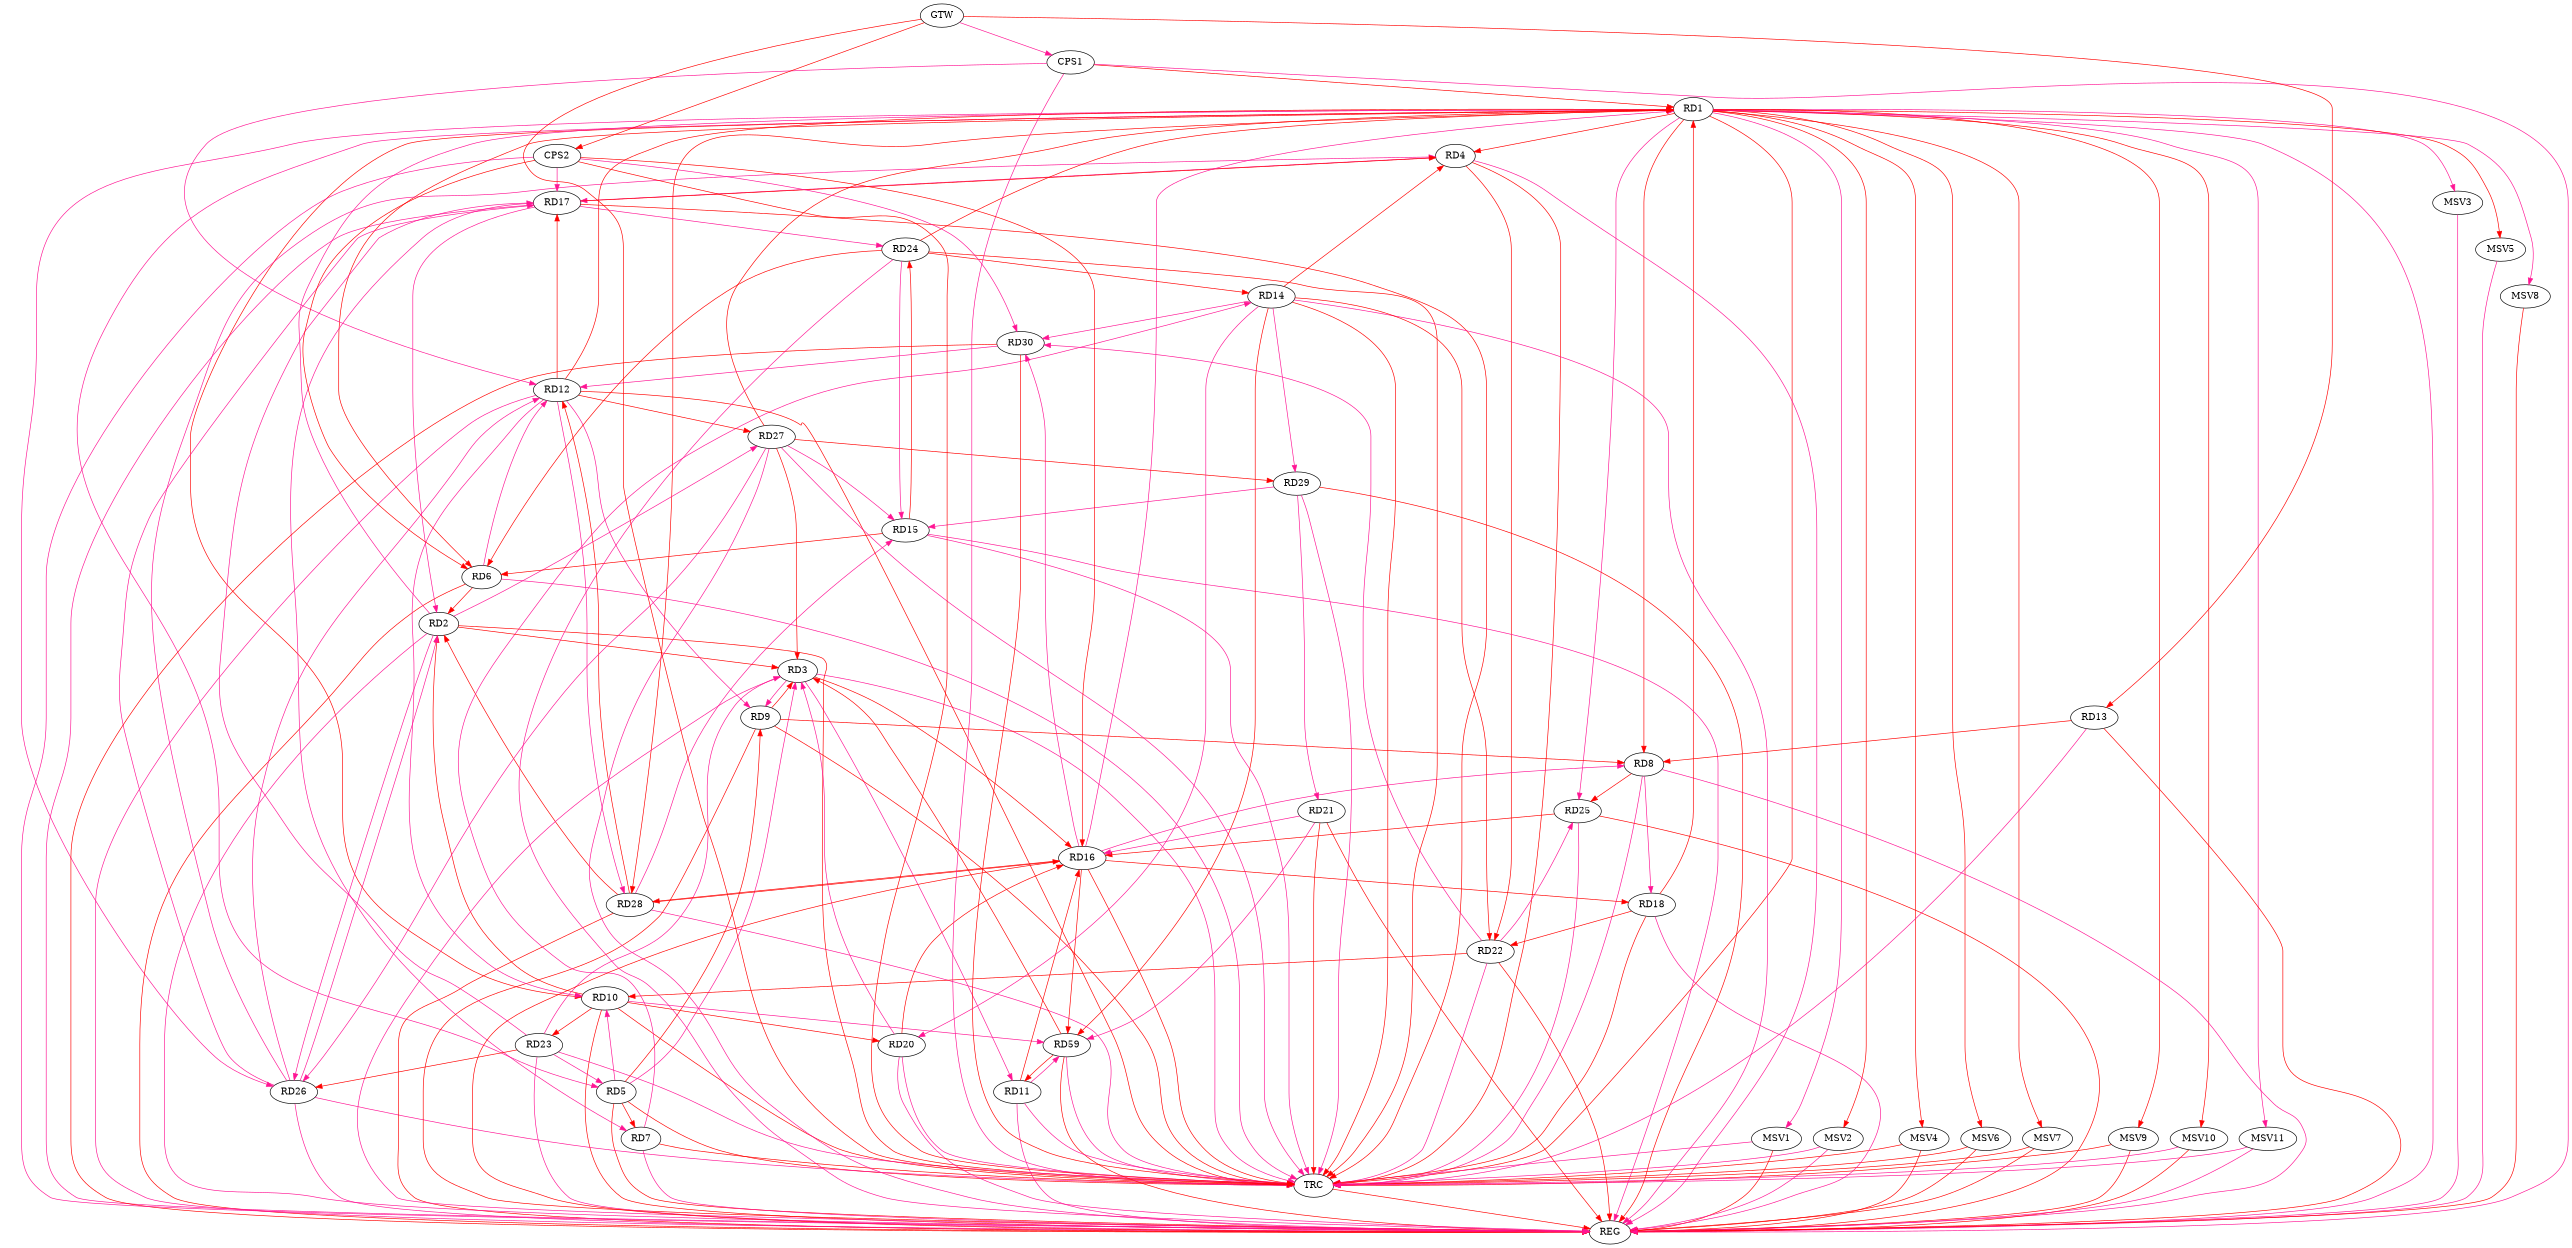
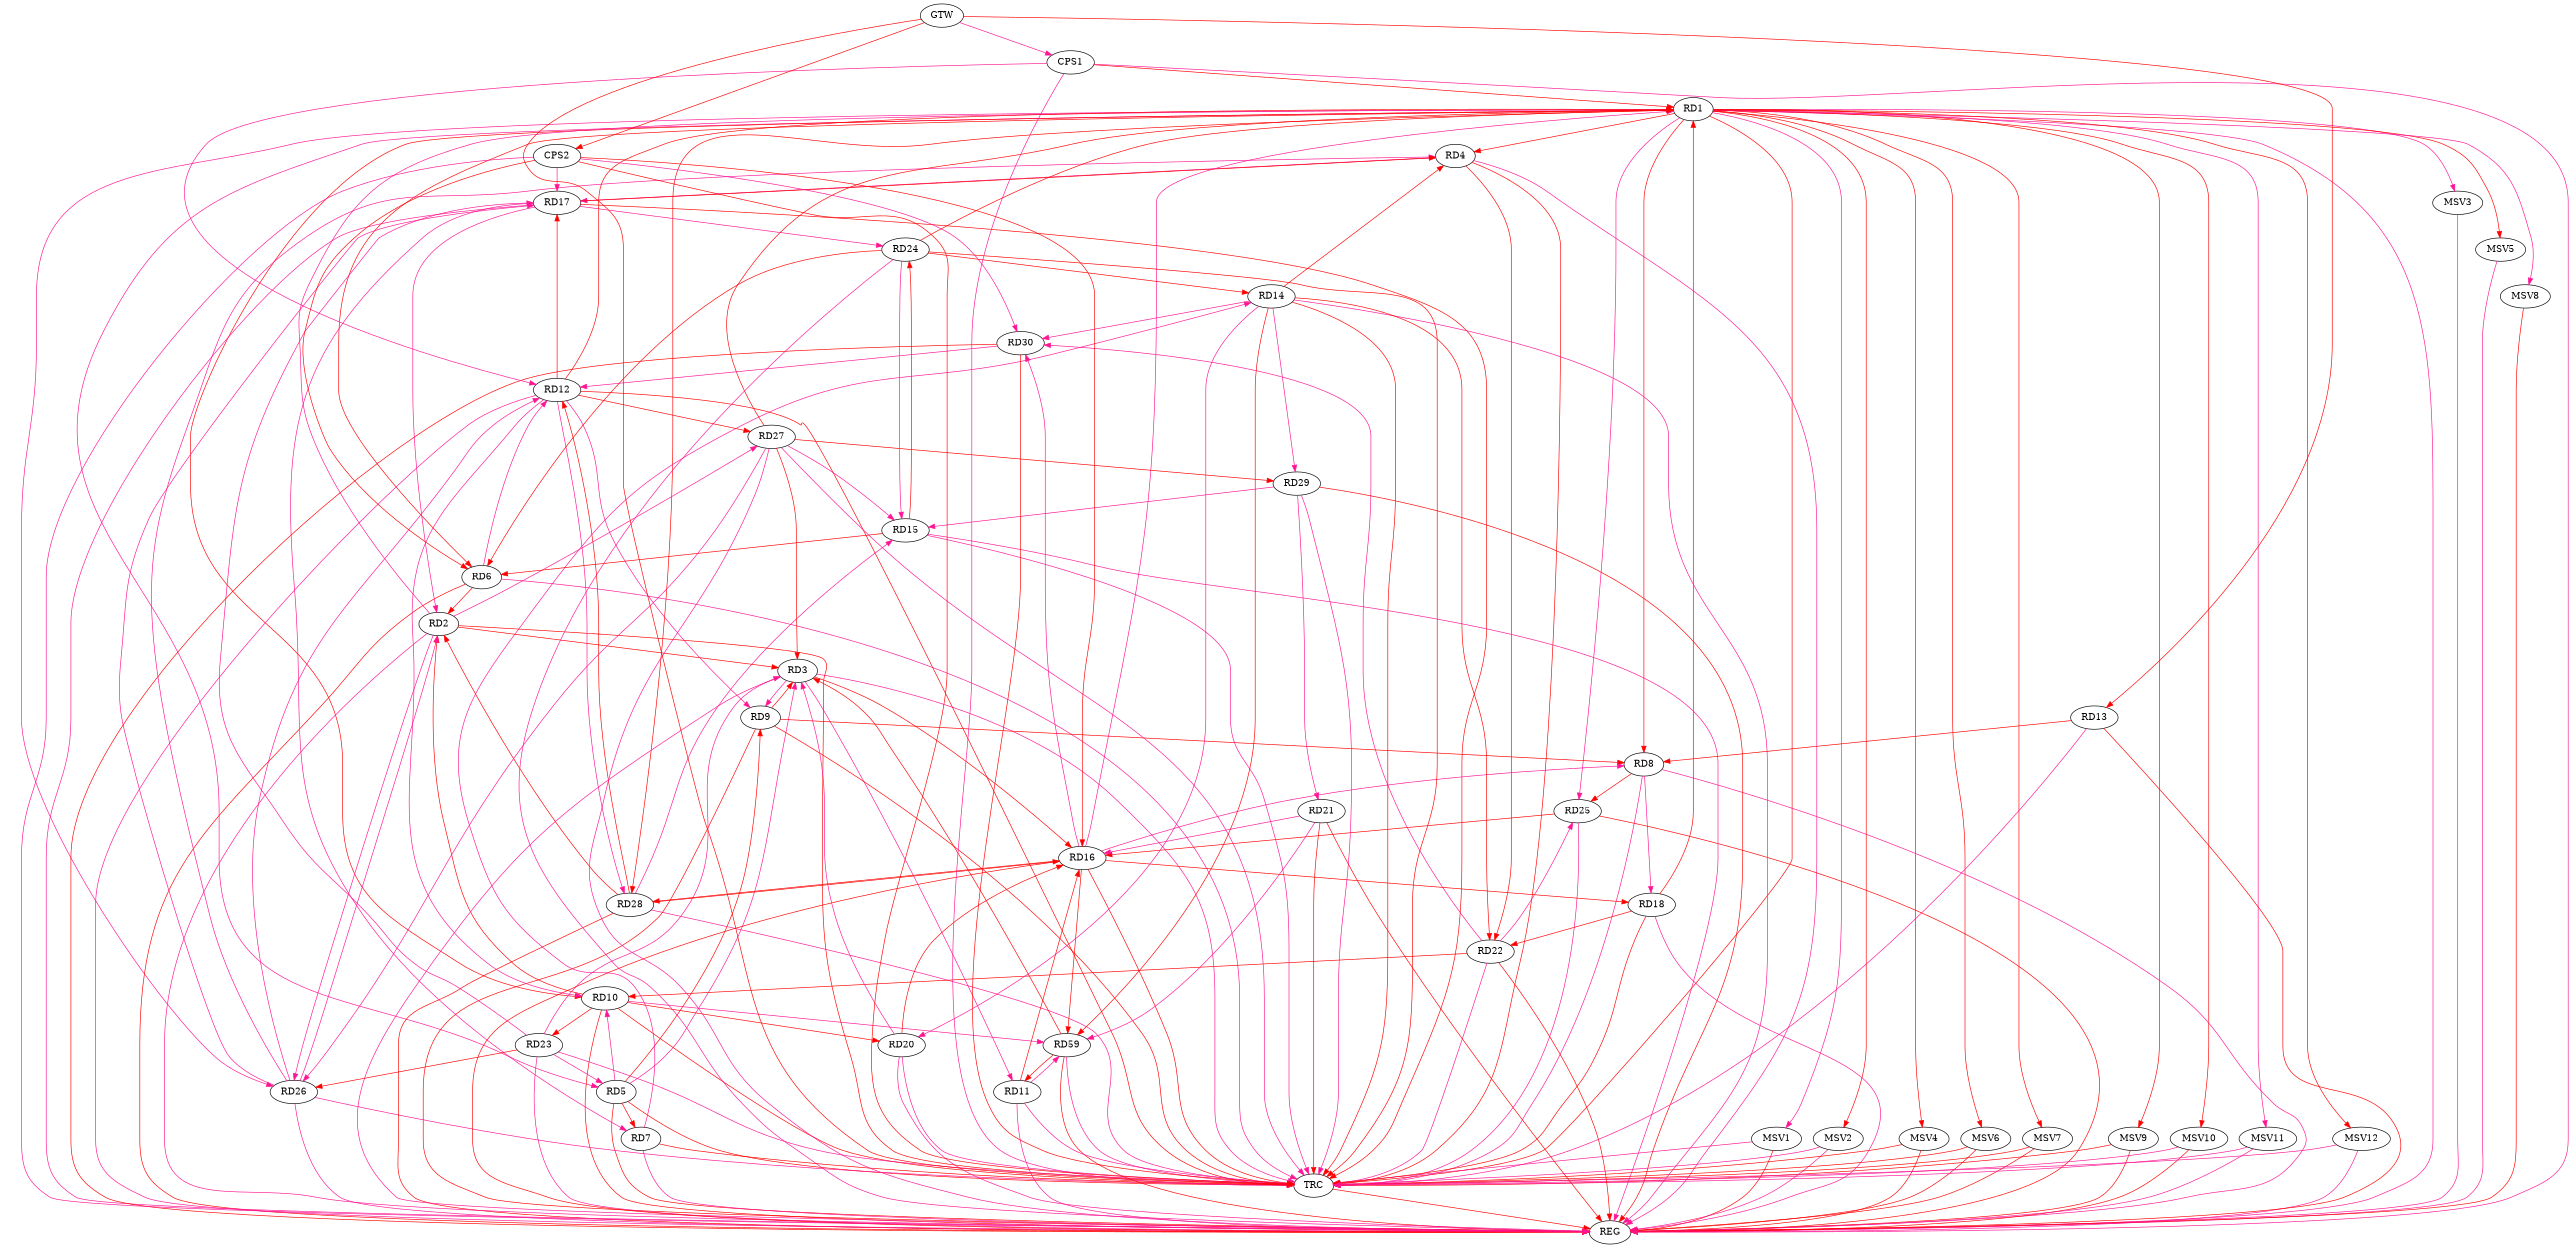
node "MSV12": added
